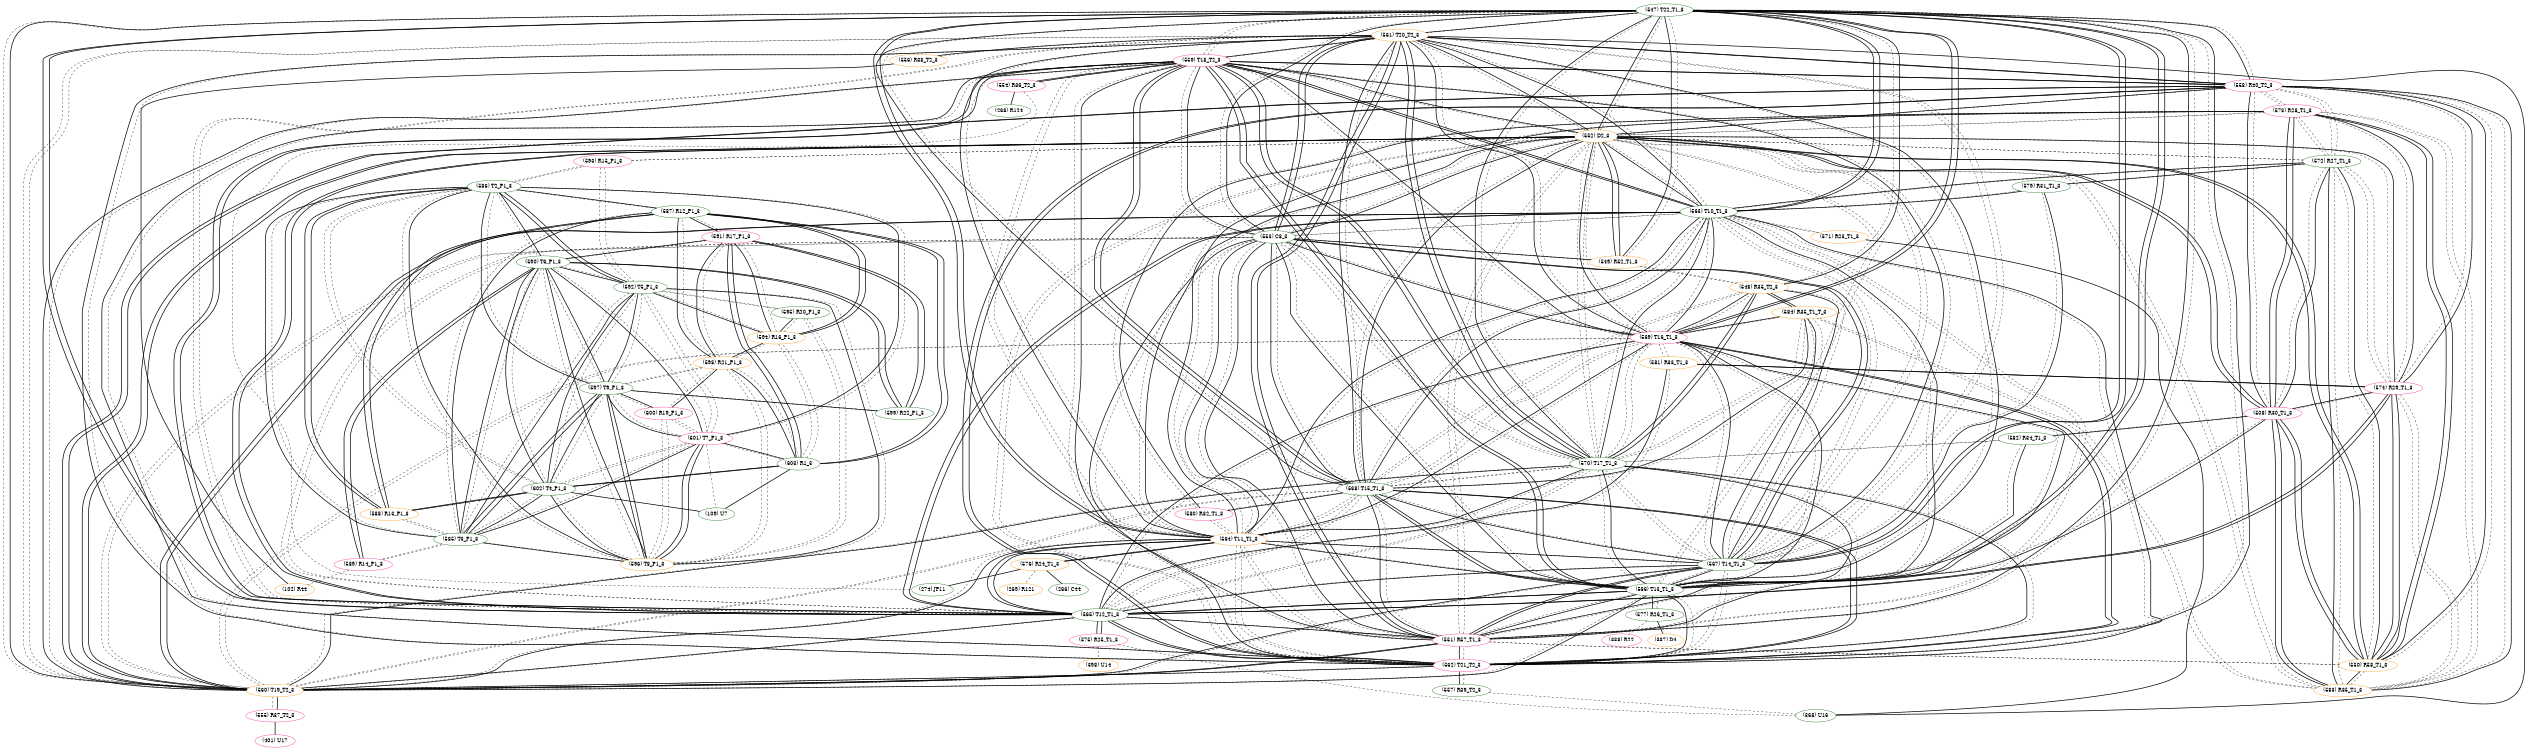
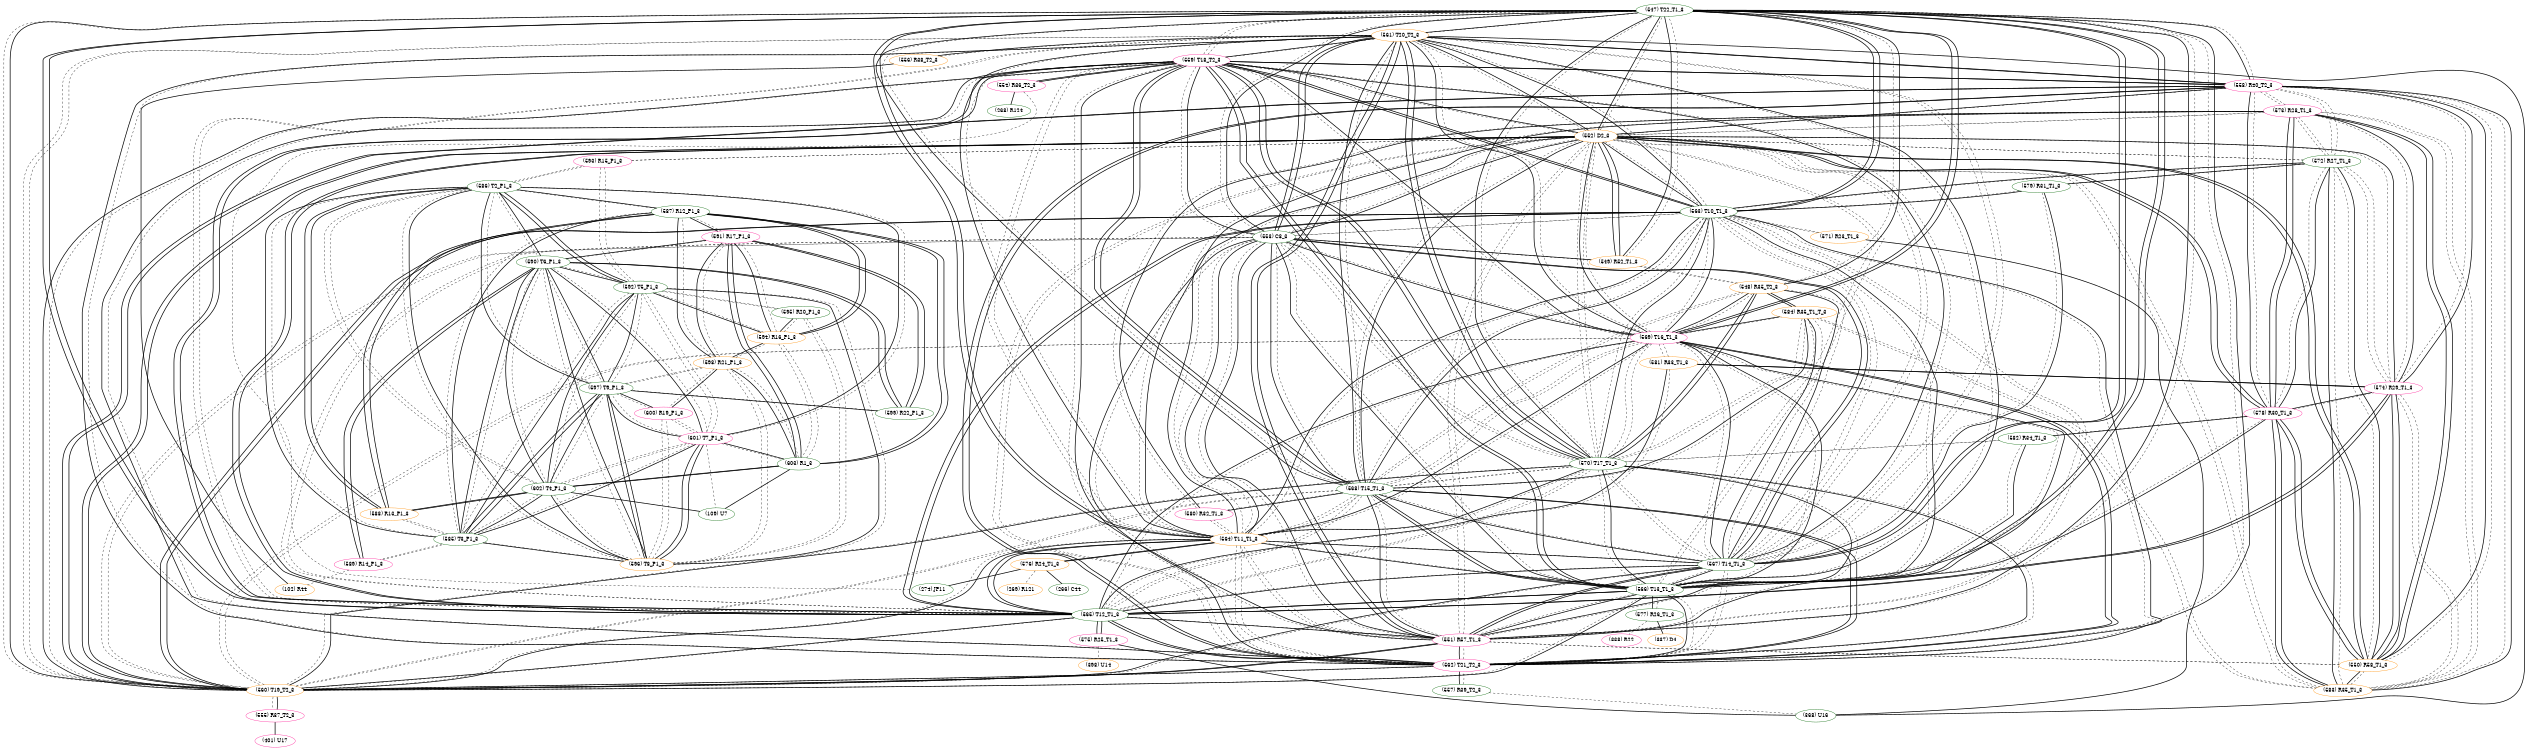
node "(508) R30_T1_3": label "(508) R30_T1_3" -> "(578) R30_T1_3"
edge "(575) R25_T1_3" -- "(368) U16": style dashed -> bold
